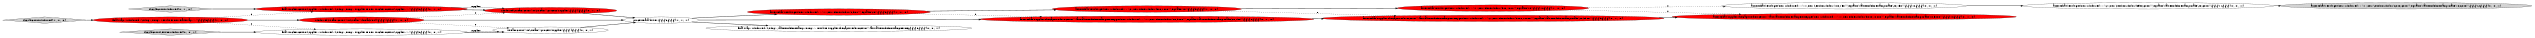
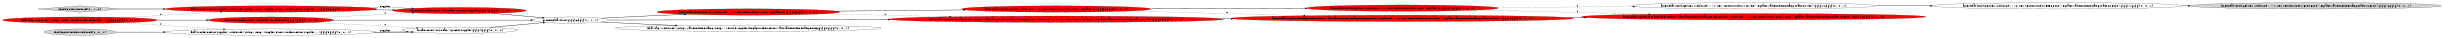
node "shouldCountWindowed['1', '0', '0']": removed
node "shouldCountSessionWindowed['0', '0', '1']": shape diamond -> ellipse
